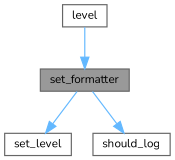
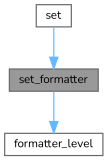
node "level": label "level" -> "set"
node "set_level": label "set_level" -> "formatter_level"
node "should_log": removed
